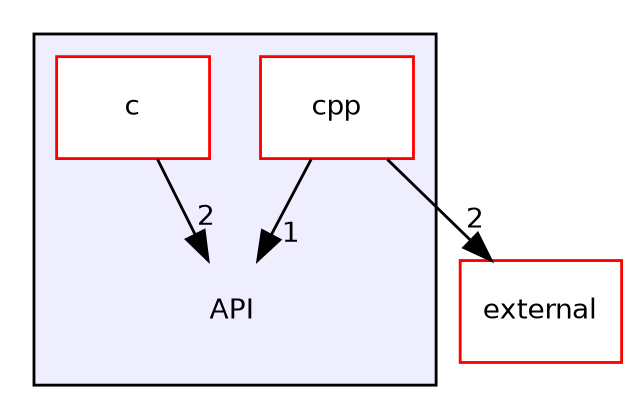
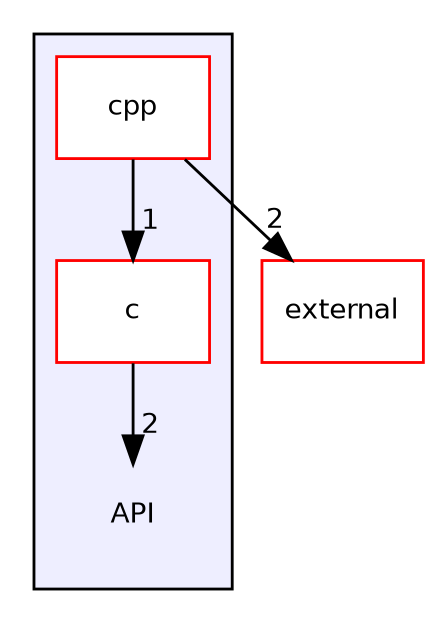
edge "cpp" -> "API": now "cpp" -> "c"
